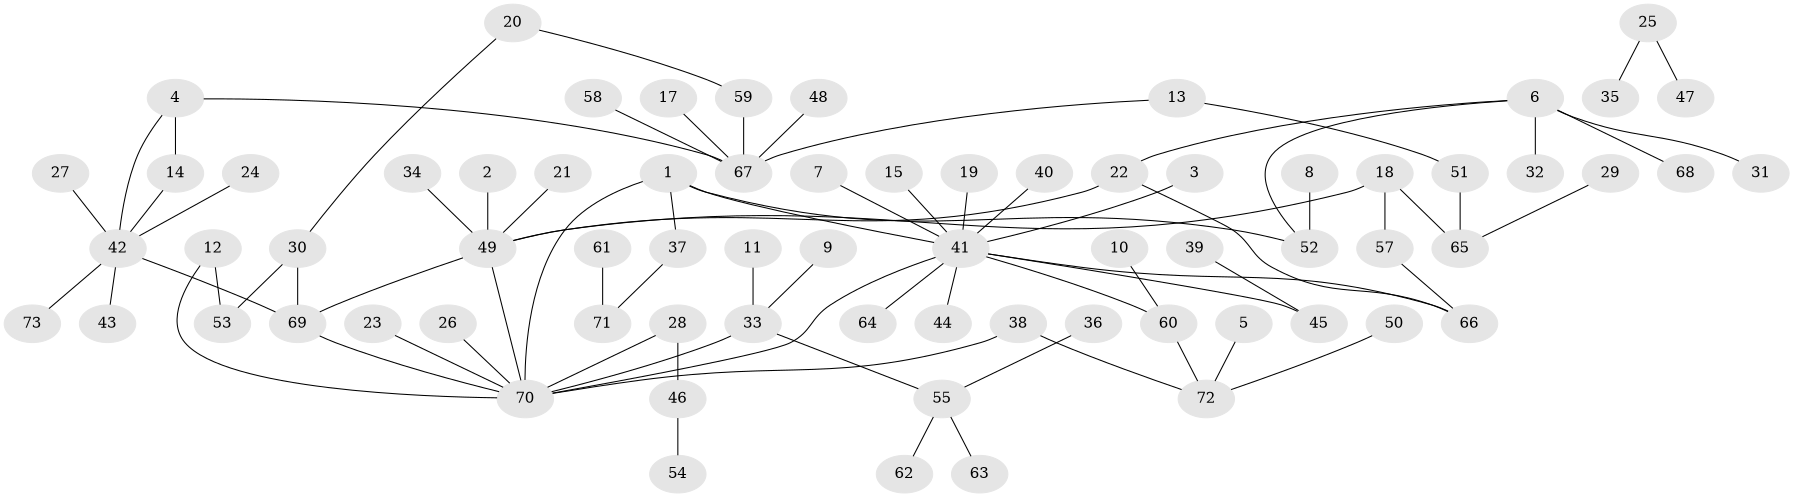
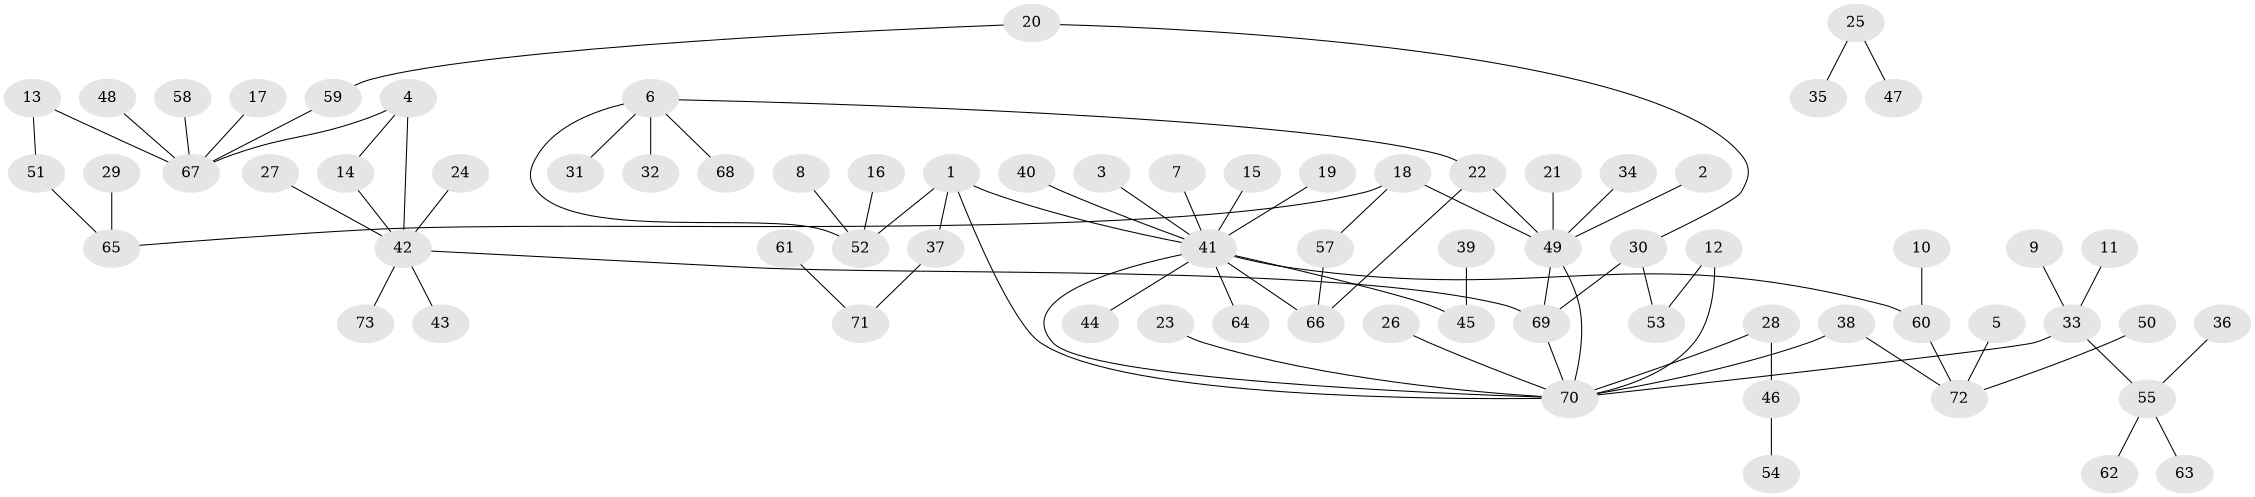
node "16": added
